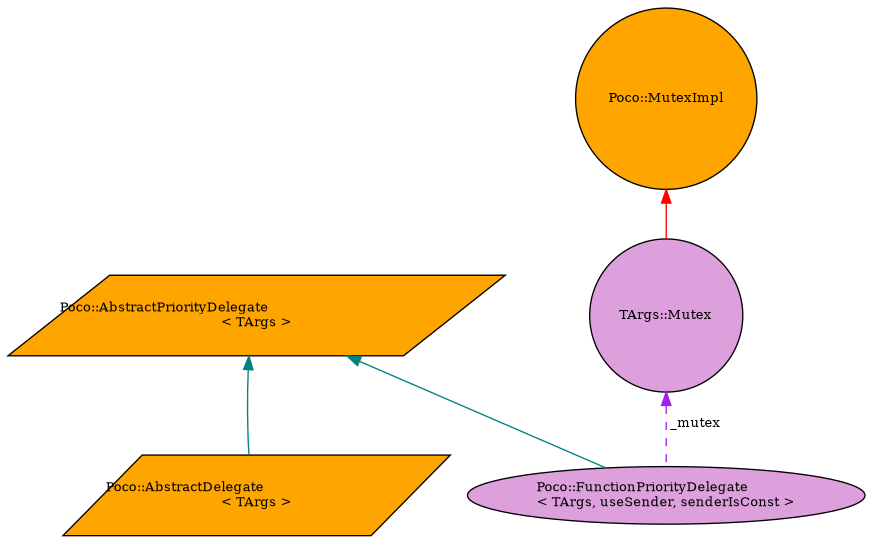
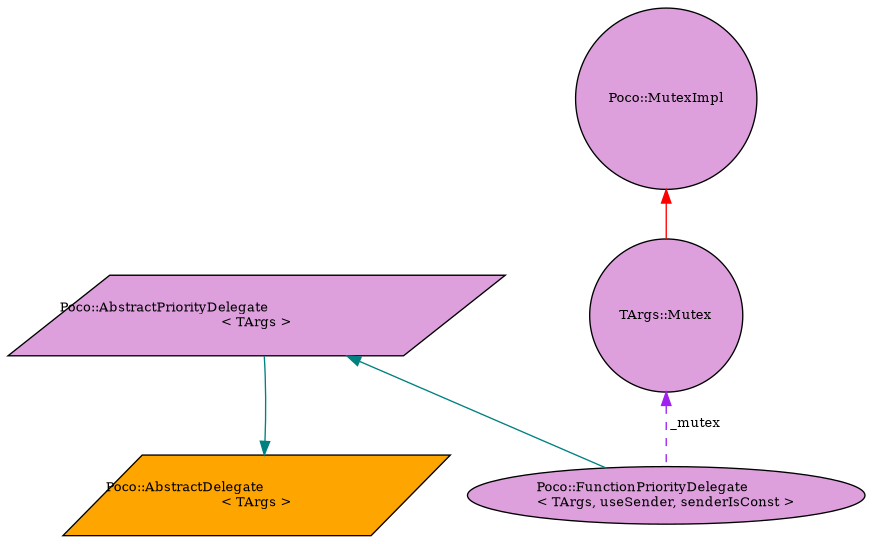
node "Poco::MutexImpl": fillcolor orange -> plum
node "Poco::AbstractPriorityDelegate < TArgs >": fillcolor orange -> plum
edge "Poco::AbstractDelegate < TArgs >" -> "Poco::AbstractPriorityDelegate < TArgs >": reversed
